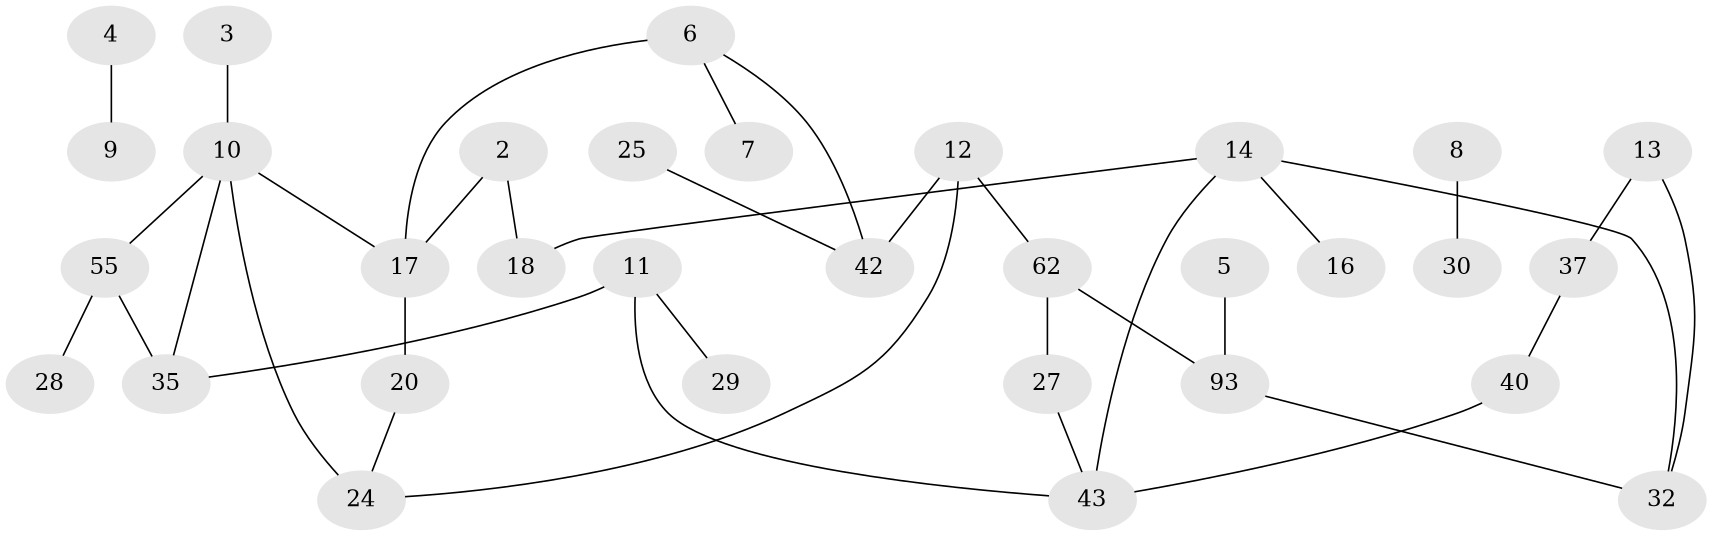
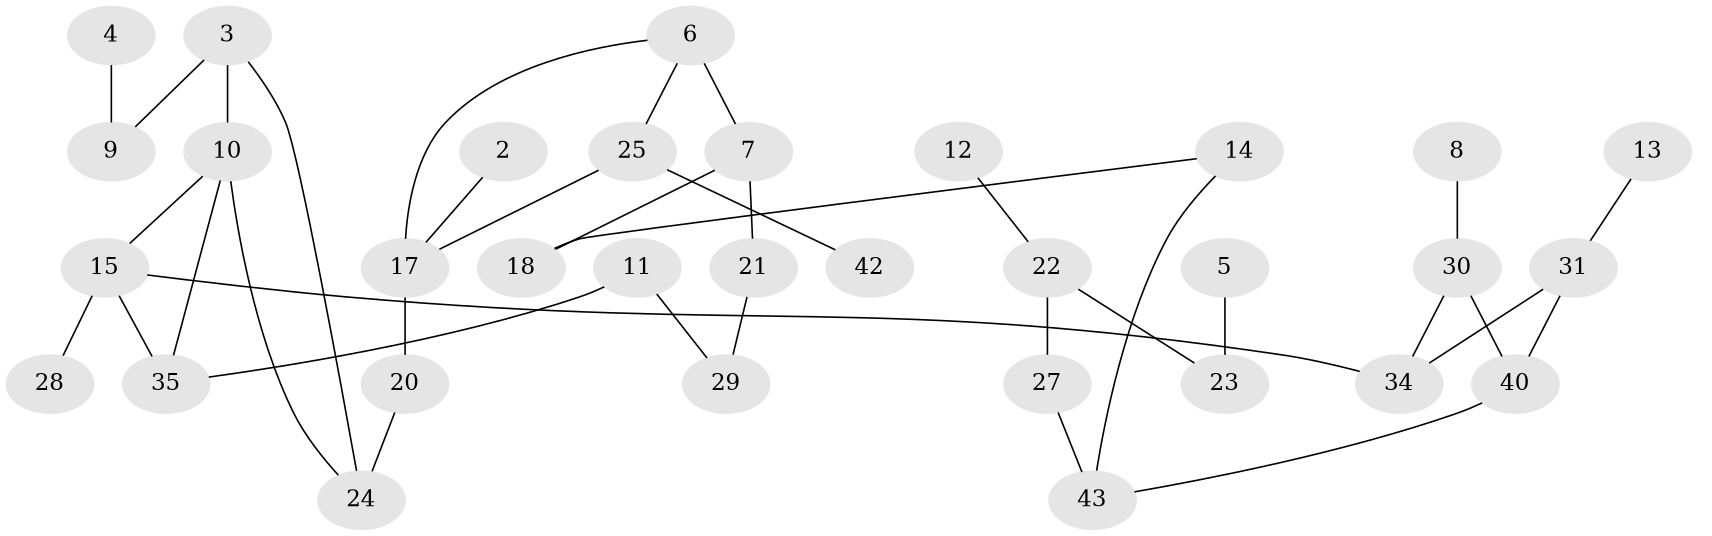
edge "3" -- "9": added
edge "6" -- "42": now "6" -- "25"
edge "10" -- "17": now "25" -- "17"
edge "2" -- "18": now "7" -- "18"
edge "12" -- "42": removed
node "55": label "55" -> "15"
node "21": added
node "62": label "62" -> "22"
node "16": removed
node "37": label "37" -> "31"
edge "30" -- "40": added
node "93": label "93" -> "23"
node "34": added
edge "12" -- "24": now "3" -- "24"
edge "11" -- "43": removed
node "32": removed
